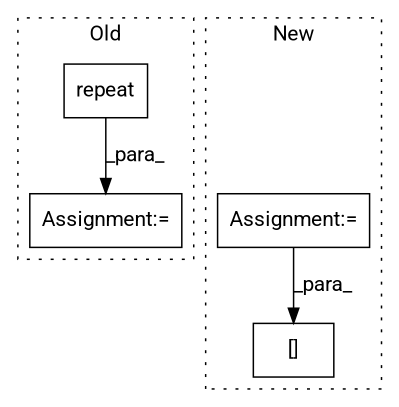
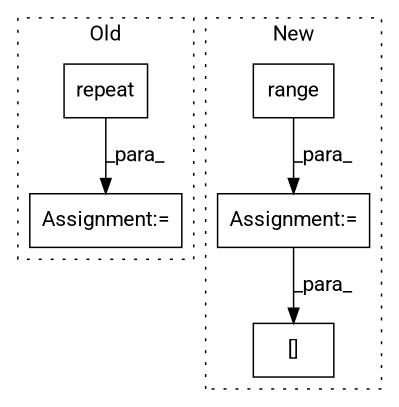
node "range": added
